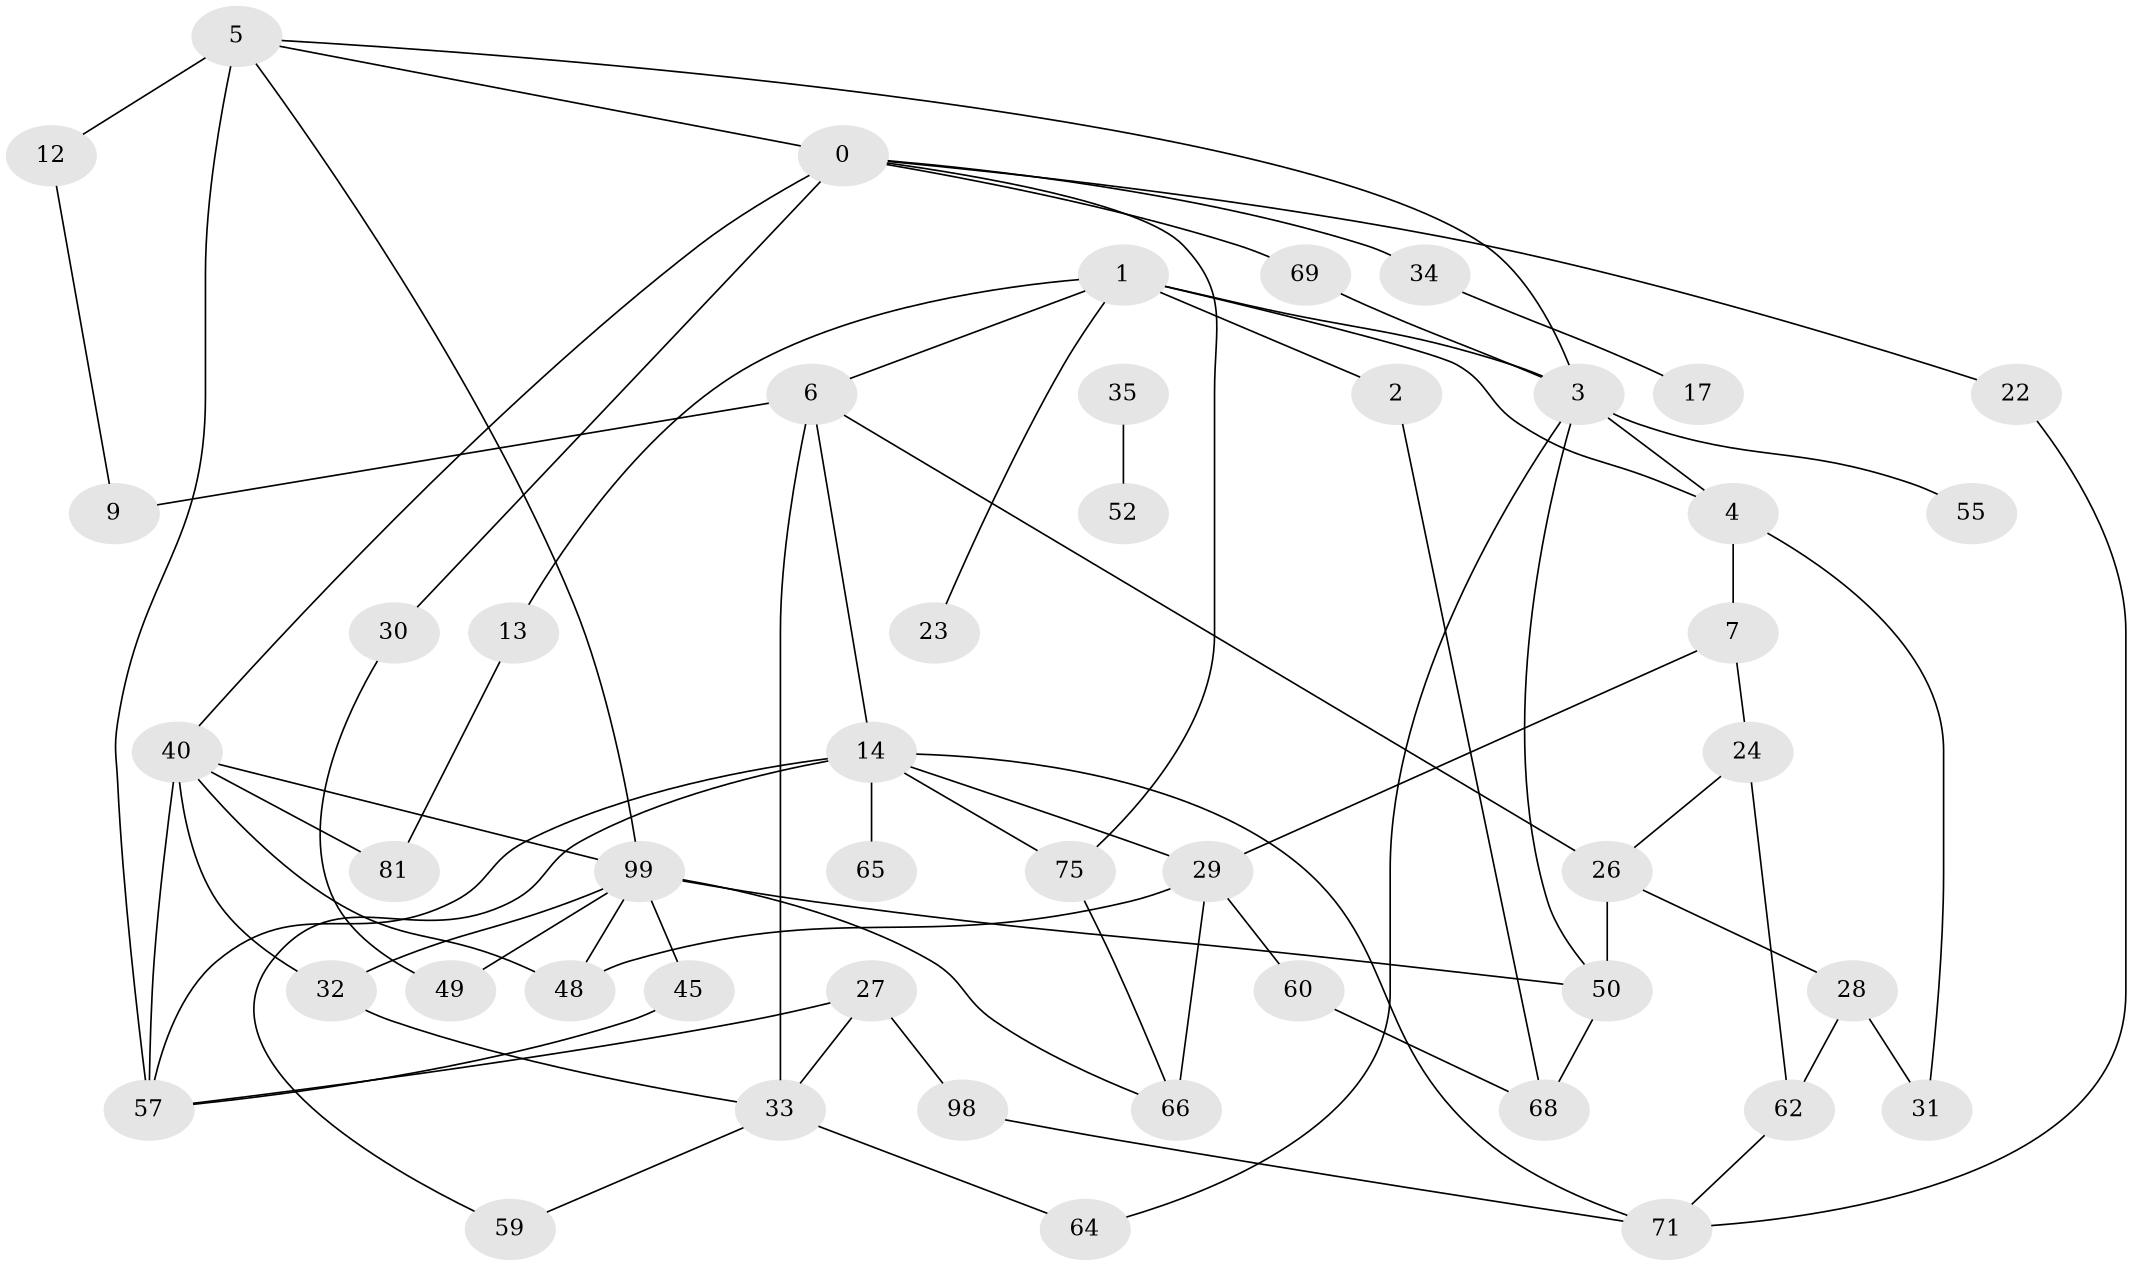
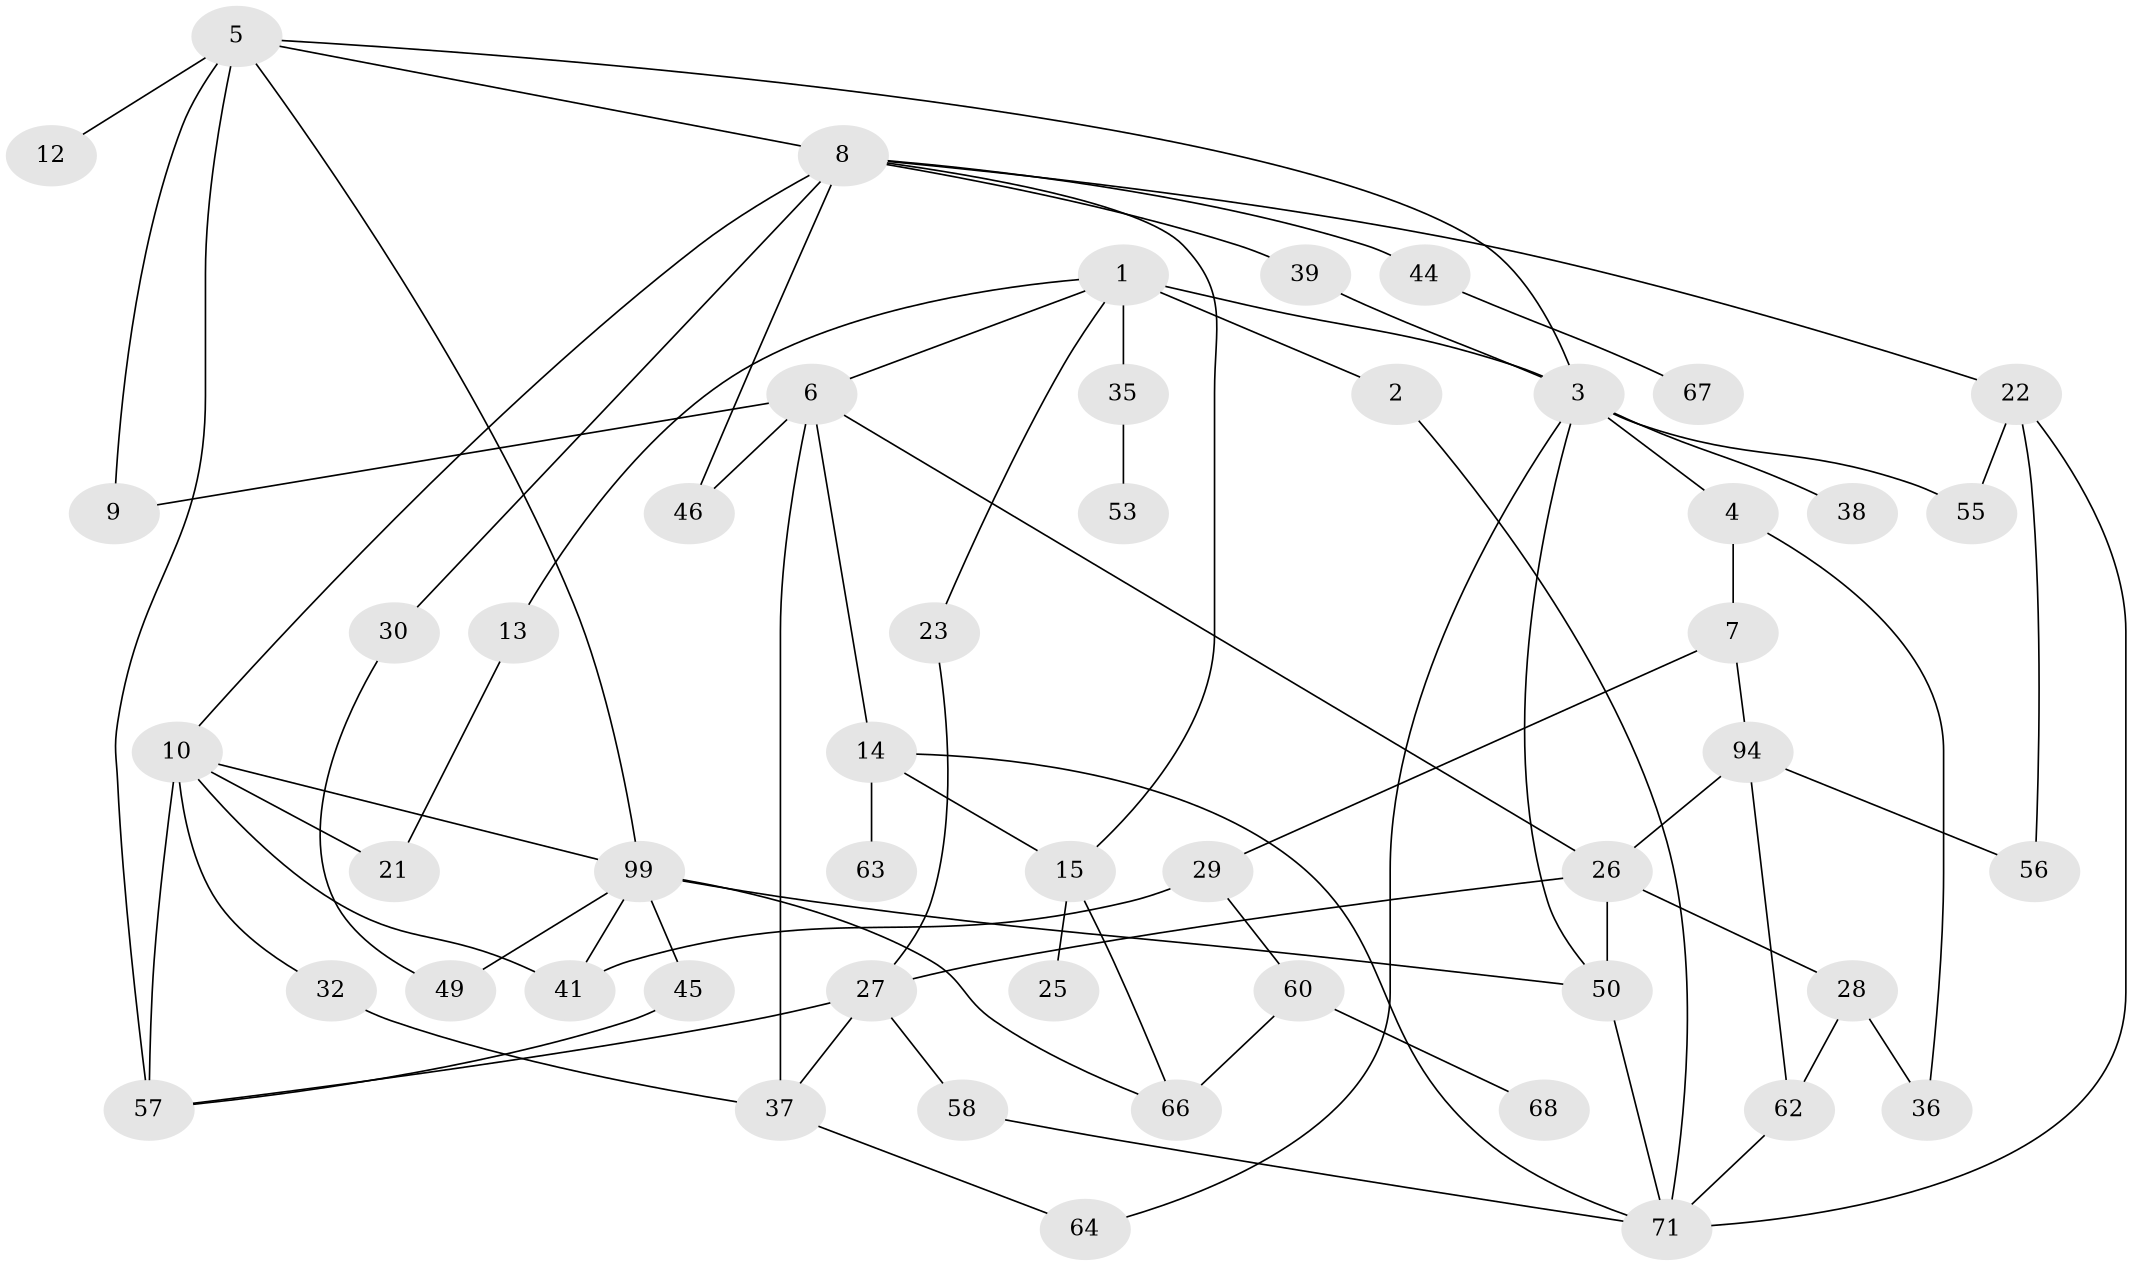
node "0": label "0" -> "8"
node "69": label "69" -> "39"
node "34": label "34" -> "44"
edge "12" -- "9": now "5" -- "9"
edge "1" -- "4": now "1" -- "35"
node "17": label "17" -> "67"
edge "22" -- "55": added
node "46": added
node "52": label "52" -> "53"
node "38": added
edge "2" -- "68": now "2" -- "71"
node "40": label "40" -> "10"
node "24": label "24" -> "94"
edge "14" -- "29": removed
edge "23" -- "27": added
node "81": label "81" -> "21"
node "65": label "65" -> "63"
node "75": label "75" -> "15"
node "56": added
edge "14" -- "57": removed
edge "26" -- "27": added
edge "99" -- "32": removed
node "48": label "48" -> "41"
node "25": added
edge "29" -- "66": now "60" -- "66"
edge "50" -- "68": now "50" -- "71"
node "33": label "33" -> "37"
node "98": label "98" -> "58"
node "31": label "31" -> "36"
node "59": removed
